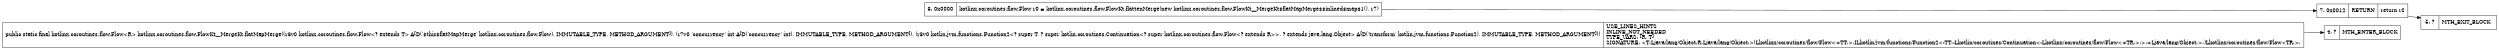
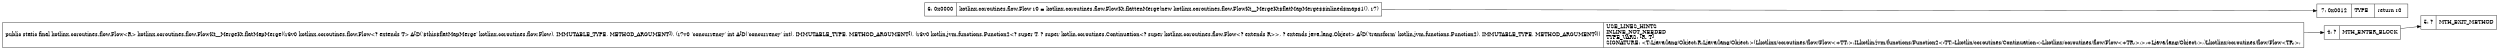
node "7: 0x0012": text "RETURN" -> "TYPE"
edge "7: 0x0012" -> "5: ?": now "4: ?" -> "5: ?"
node "5: ?": text "MTH_EXIT_BLOCK" -> "MTH_EXIT_METHOD"
